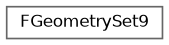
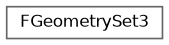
node "FGeometrySet9": label "FGeometrySet9" -> "FGeometrySet3"
